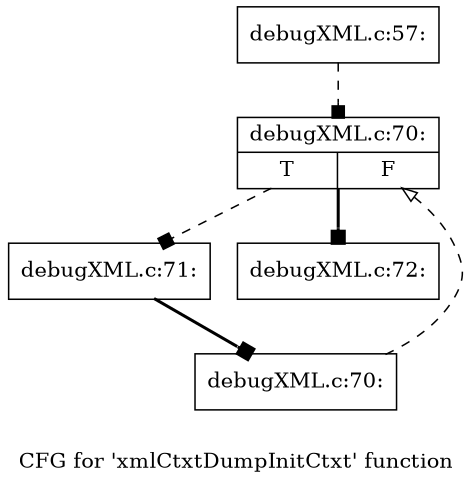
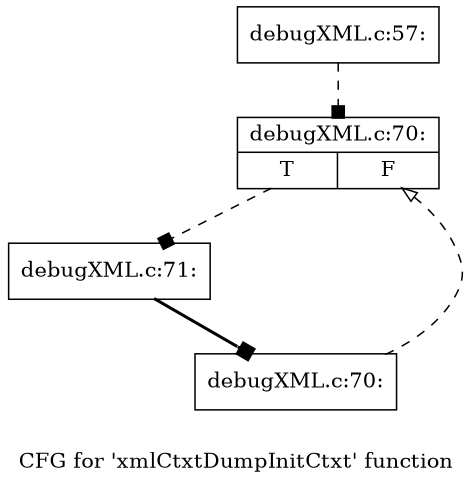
node "debugXML.c:72:": removed
